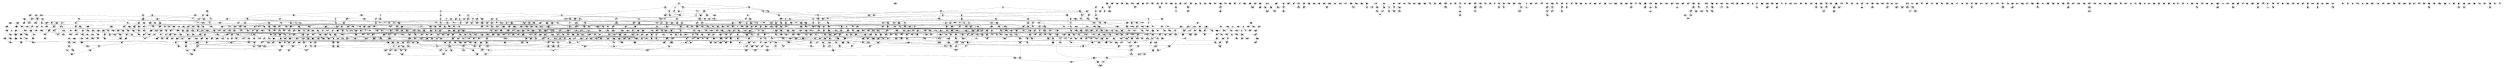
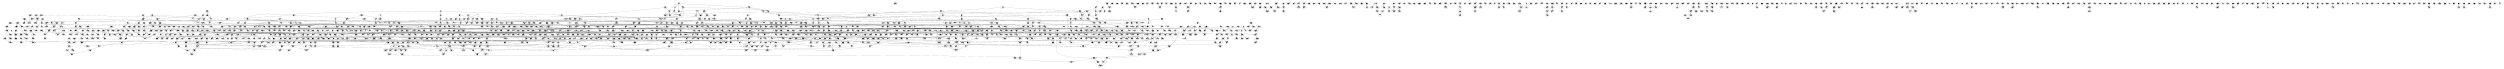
node "19569": added
